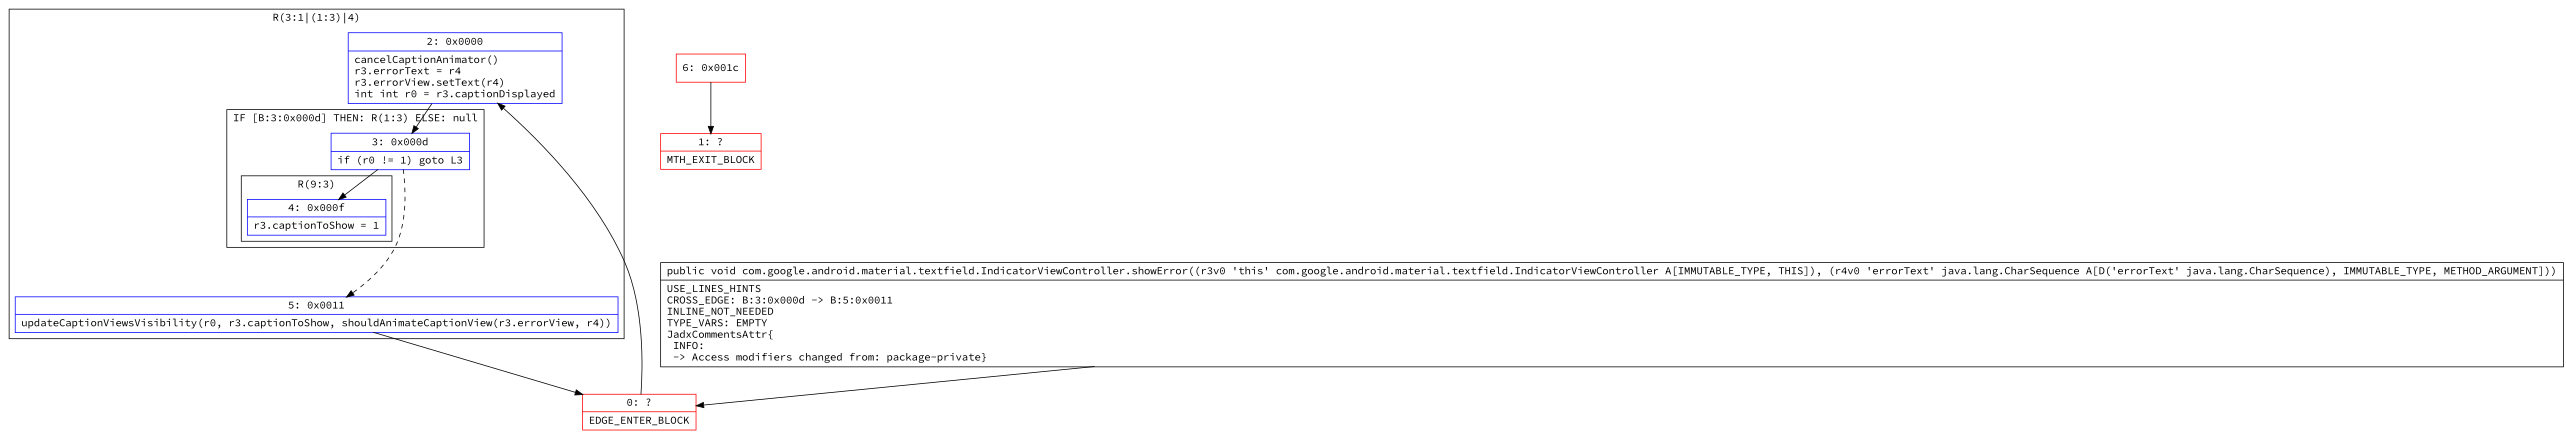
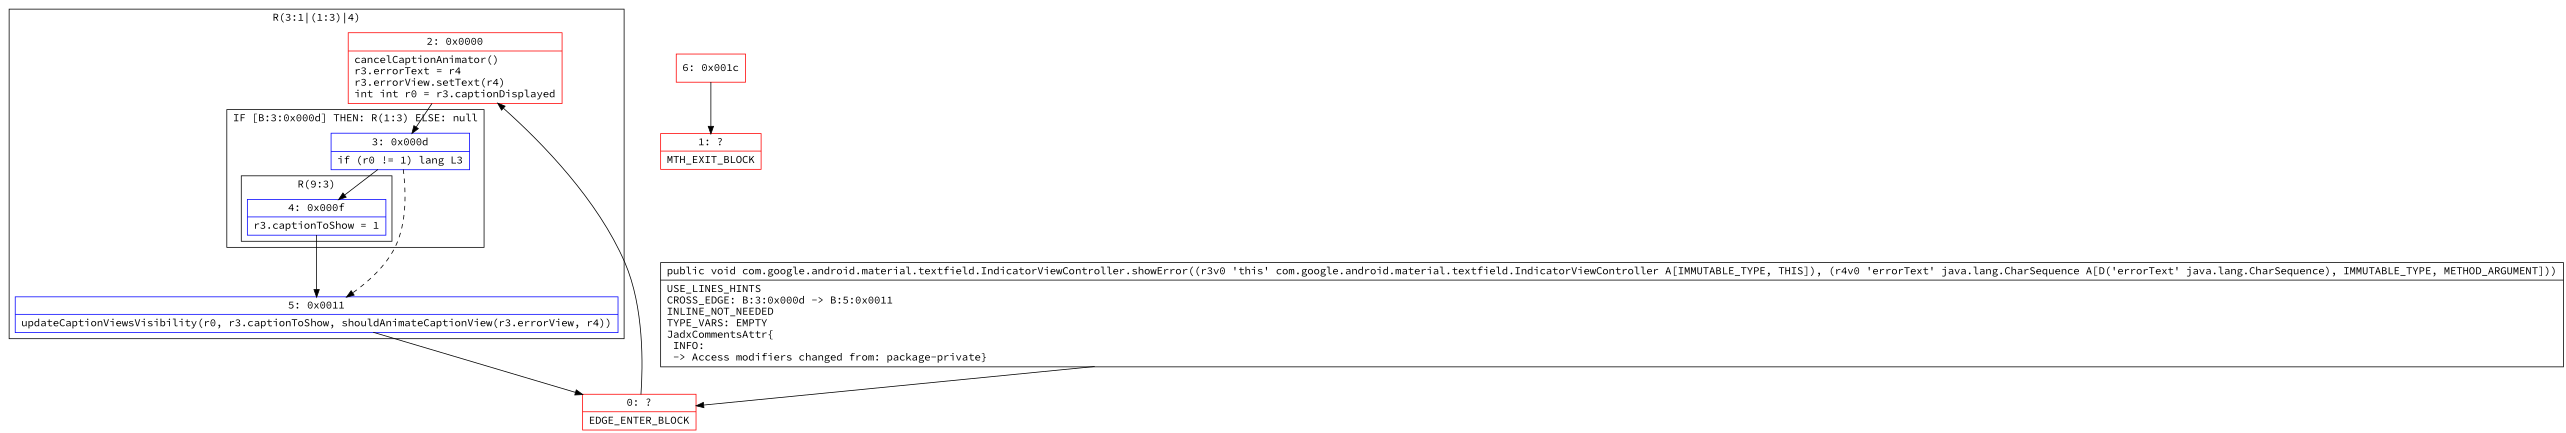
node "2: 0x0000": color blue -> red
node "3: 0x000d": text "if (r0 != 1) goto L3" -> "if (r0 != 1) lang L3"
edge "4: 0x000f" -> "5: 0x0011": added
